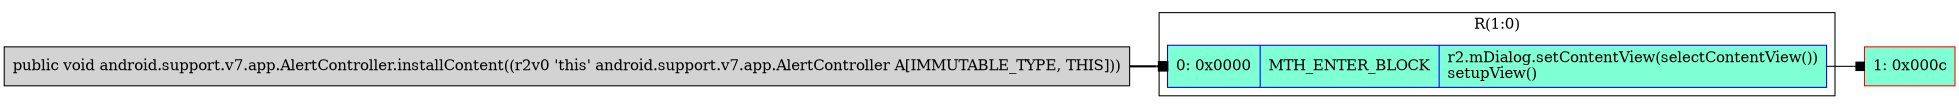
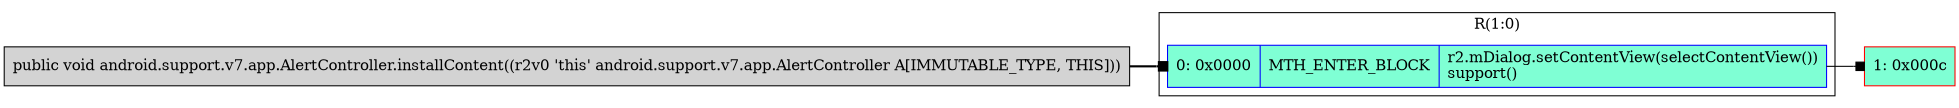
node "0: 0x0000": text "setupView()" -> "support()"
